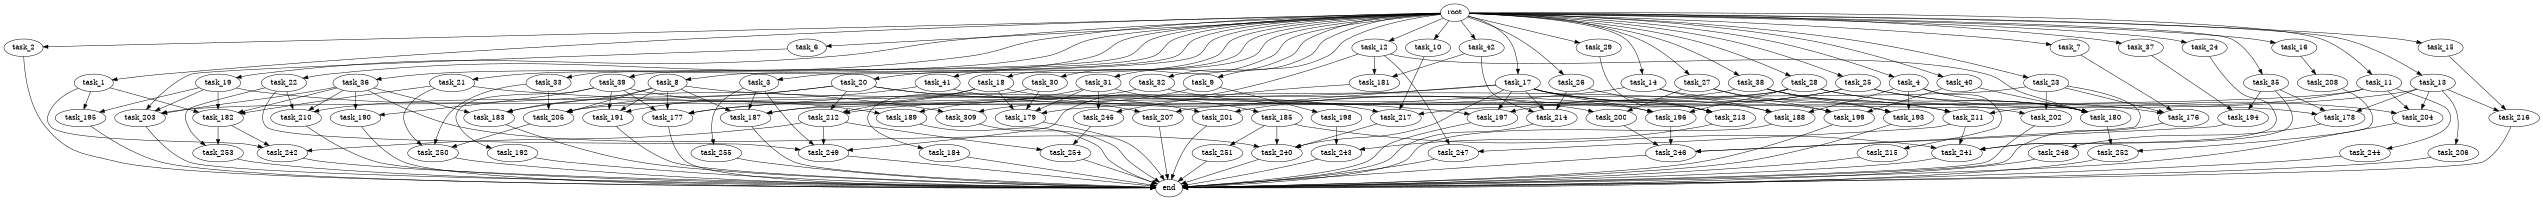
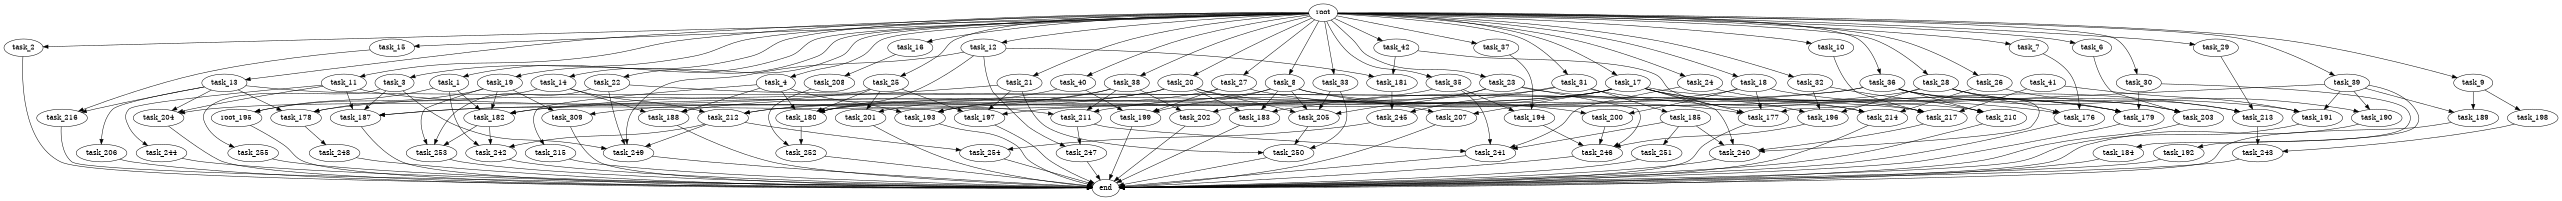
edge "root" -> "task_41": removed
edge "task_19" -> "task_203": now "task_19" -> "task_253"
edge "task_24" -> "task_217": added
node "task_195": label "task_195" -> "root_195"
